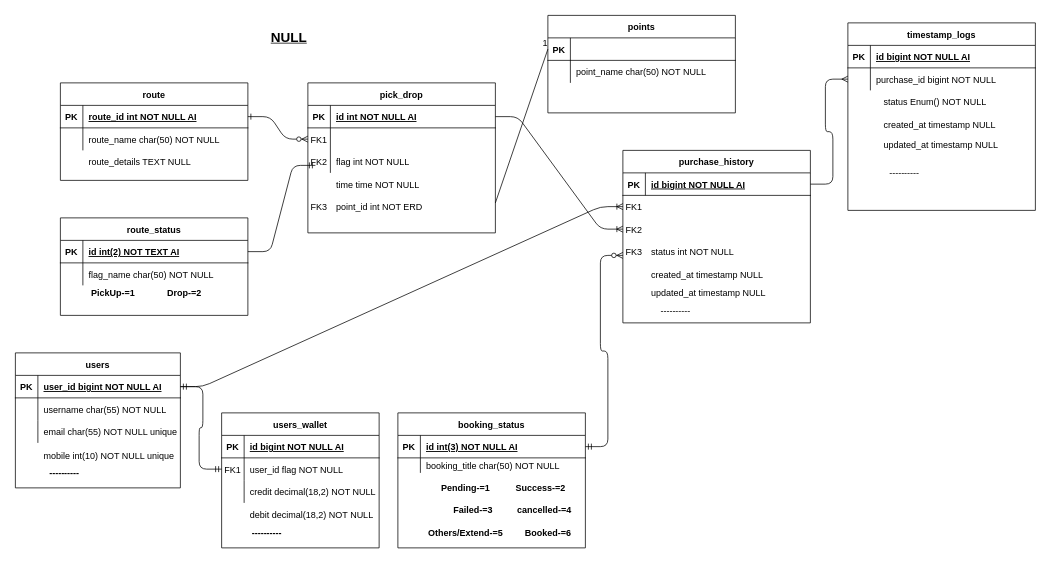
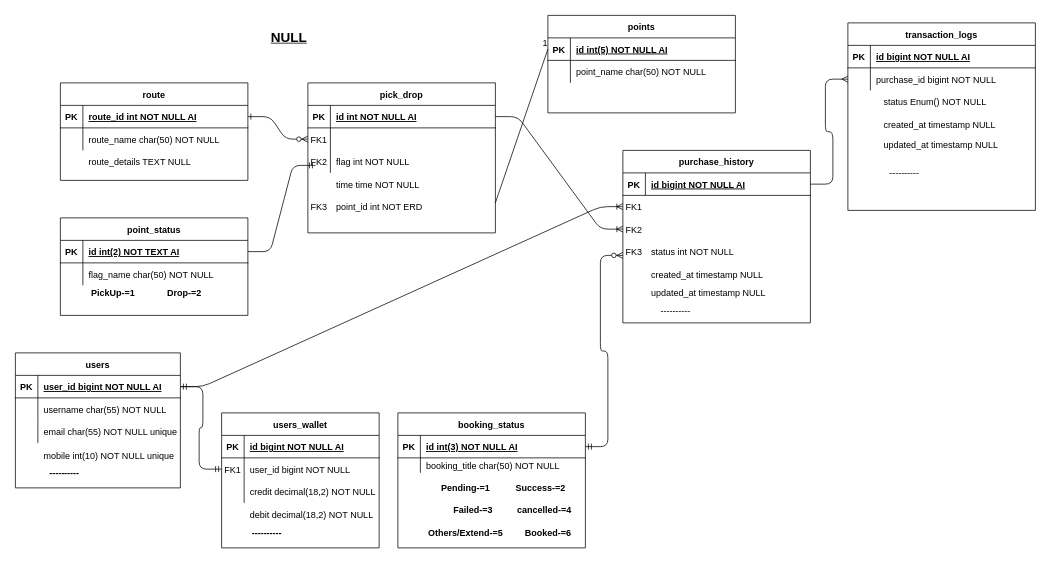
node "timestamp_logs": label "timestamp_logs" -> "transaction_logs"
node "id int(5) NOT NULL AI": added
node "route_status": label "route_status" -> "point_status"
node "user_id flag NOT NULL": label "user_id flag NOT NULL" -> "user_id bigint NOT NULL"
